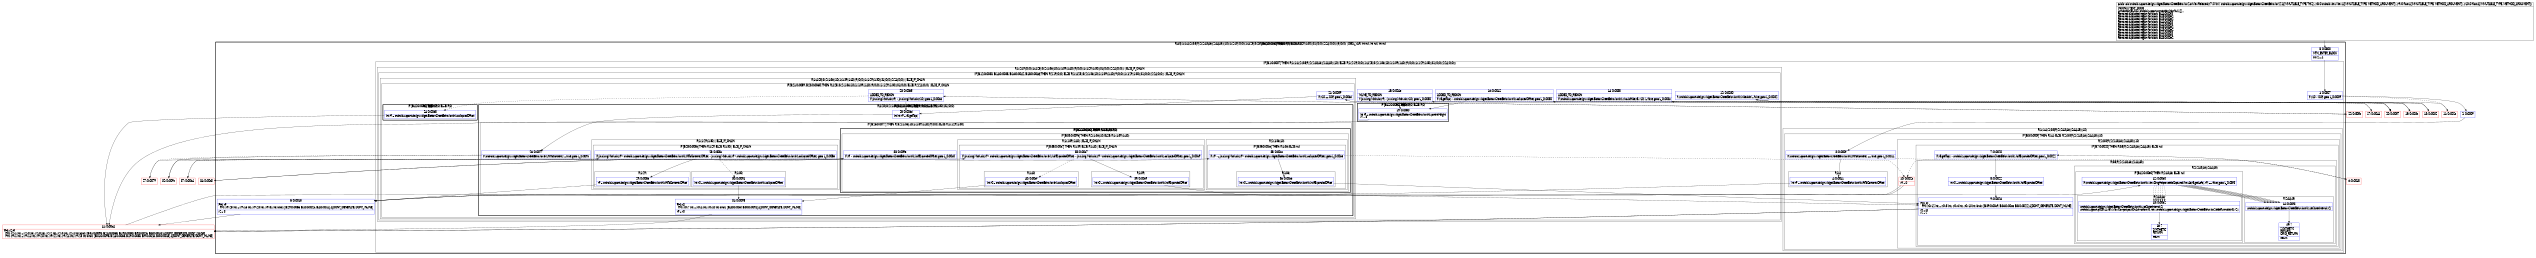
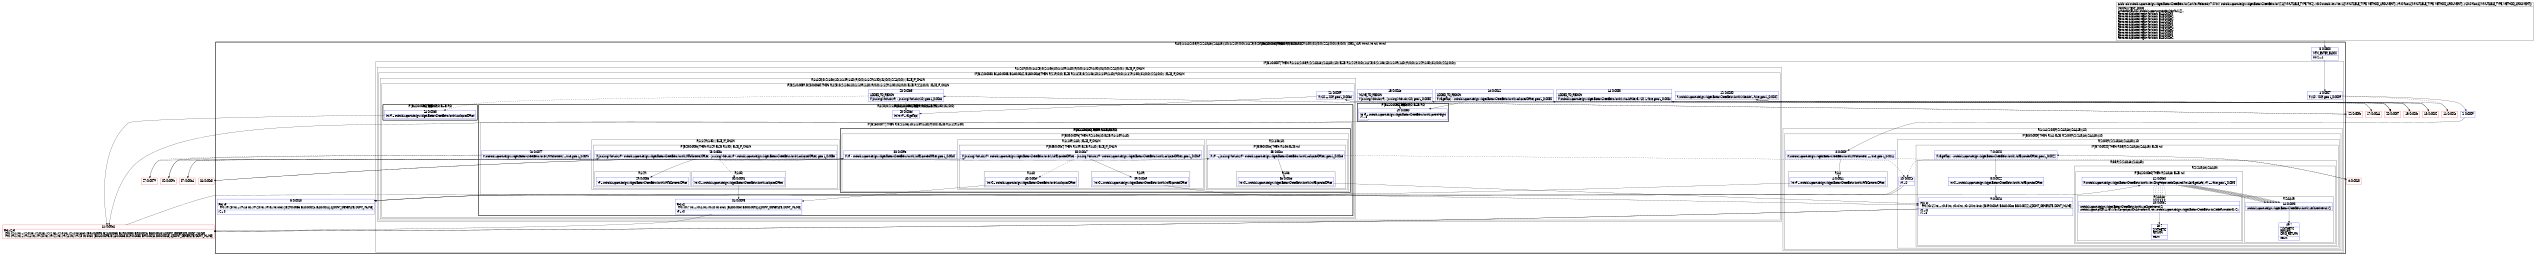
edge "25: 0x006d" -> "26: 0x0077": removed
node "10: 0x002a": color red -> blue
edge "29: 0x008e" -> "5: 0x0015": removed
node "9: 0x0026": text "r2 = 2" -> "r2 = 6"
edge "5: 0x0015" -> "41: 0x00d4": removed
